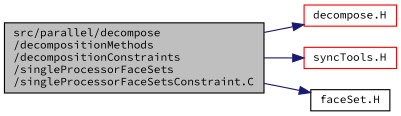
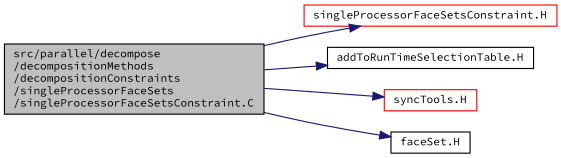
node "decompose.H": label "decompose.H" -> "singleProcessorFaceSetsConstraint.H"
node "addToRunTimeSelectionTable.H": added
